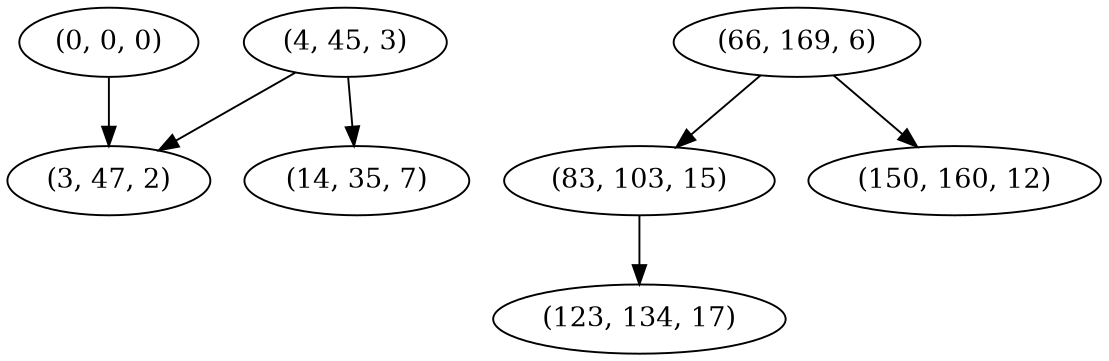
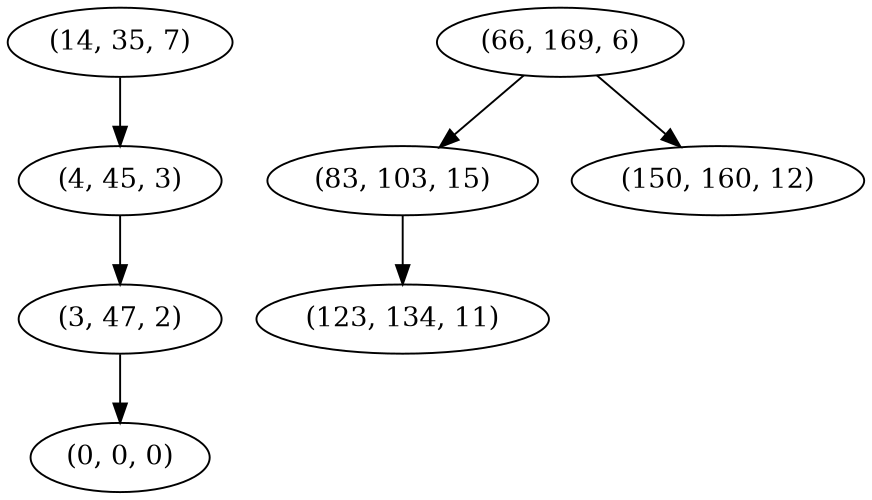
edge "(0, 0, 0)" -> "(3, 47, 2)": reversed
edge "(4, 45, 3)" -> "(14, 35, 7)": reversed
node "(123, 134, 17)": label "(123, 134, 17)" -> "(123, 134, 11)"
